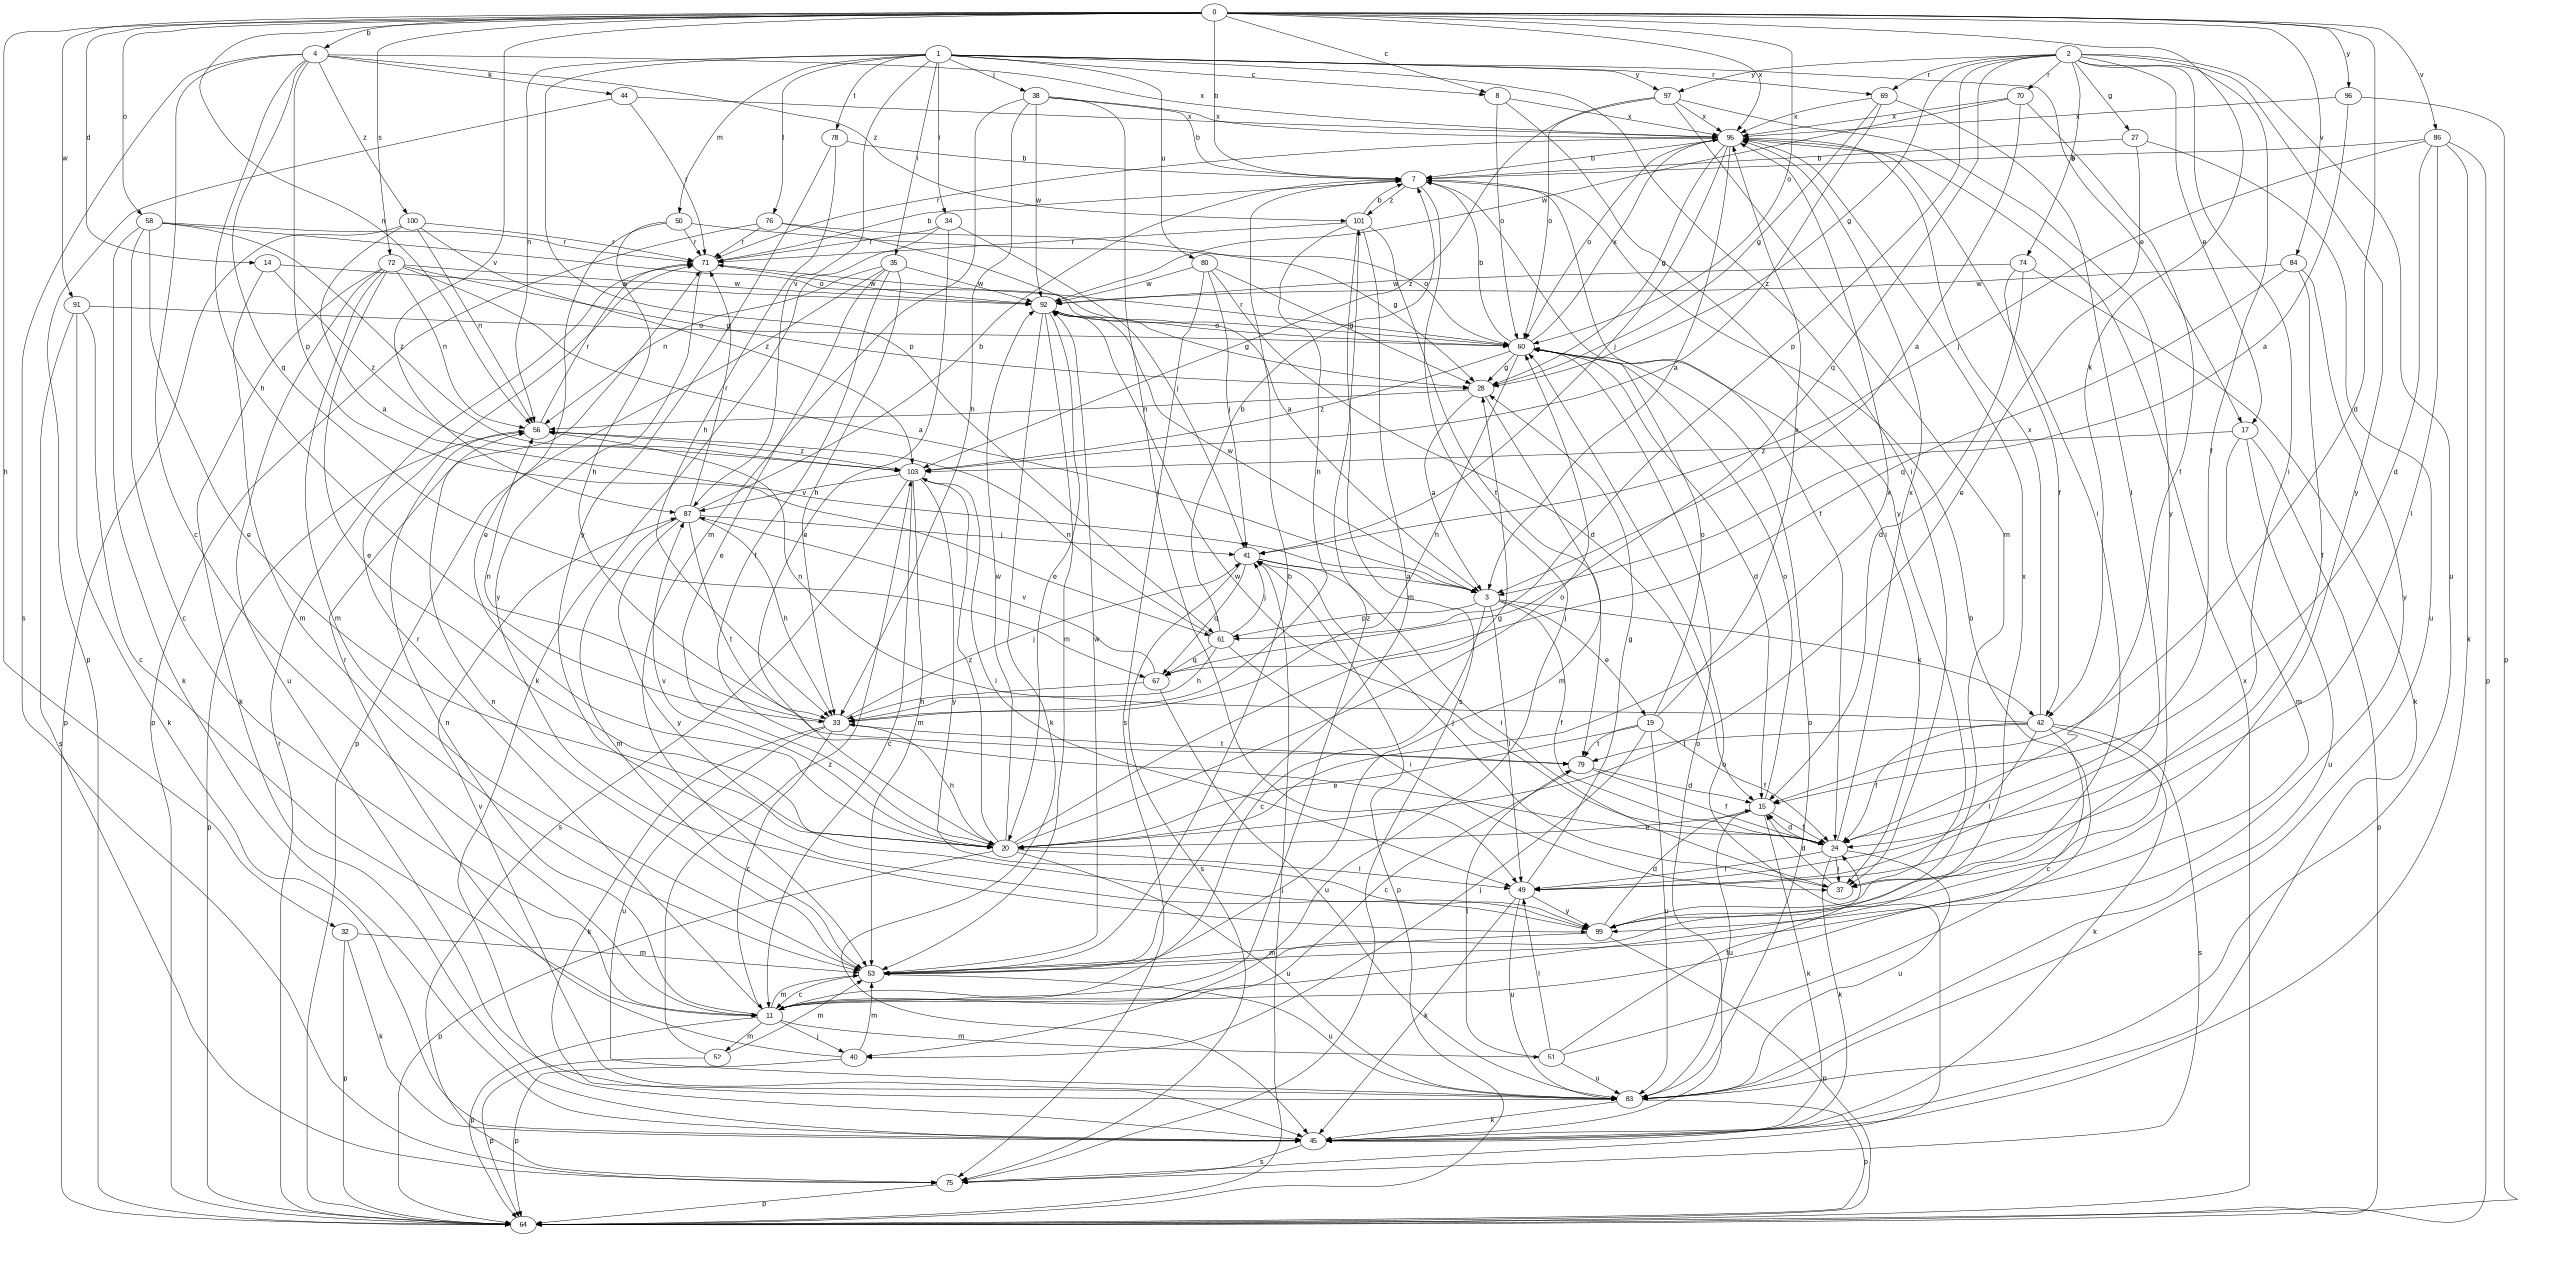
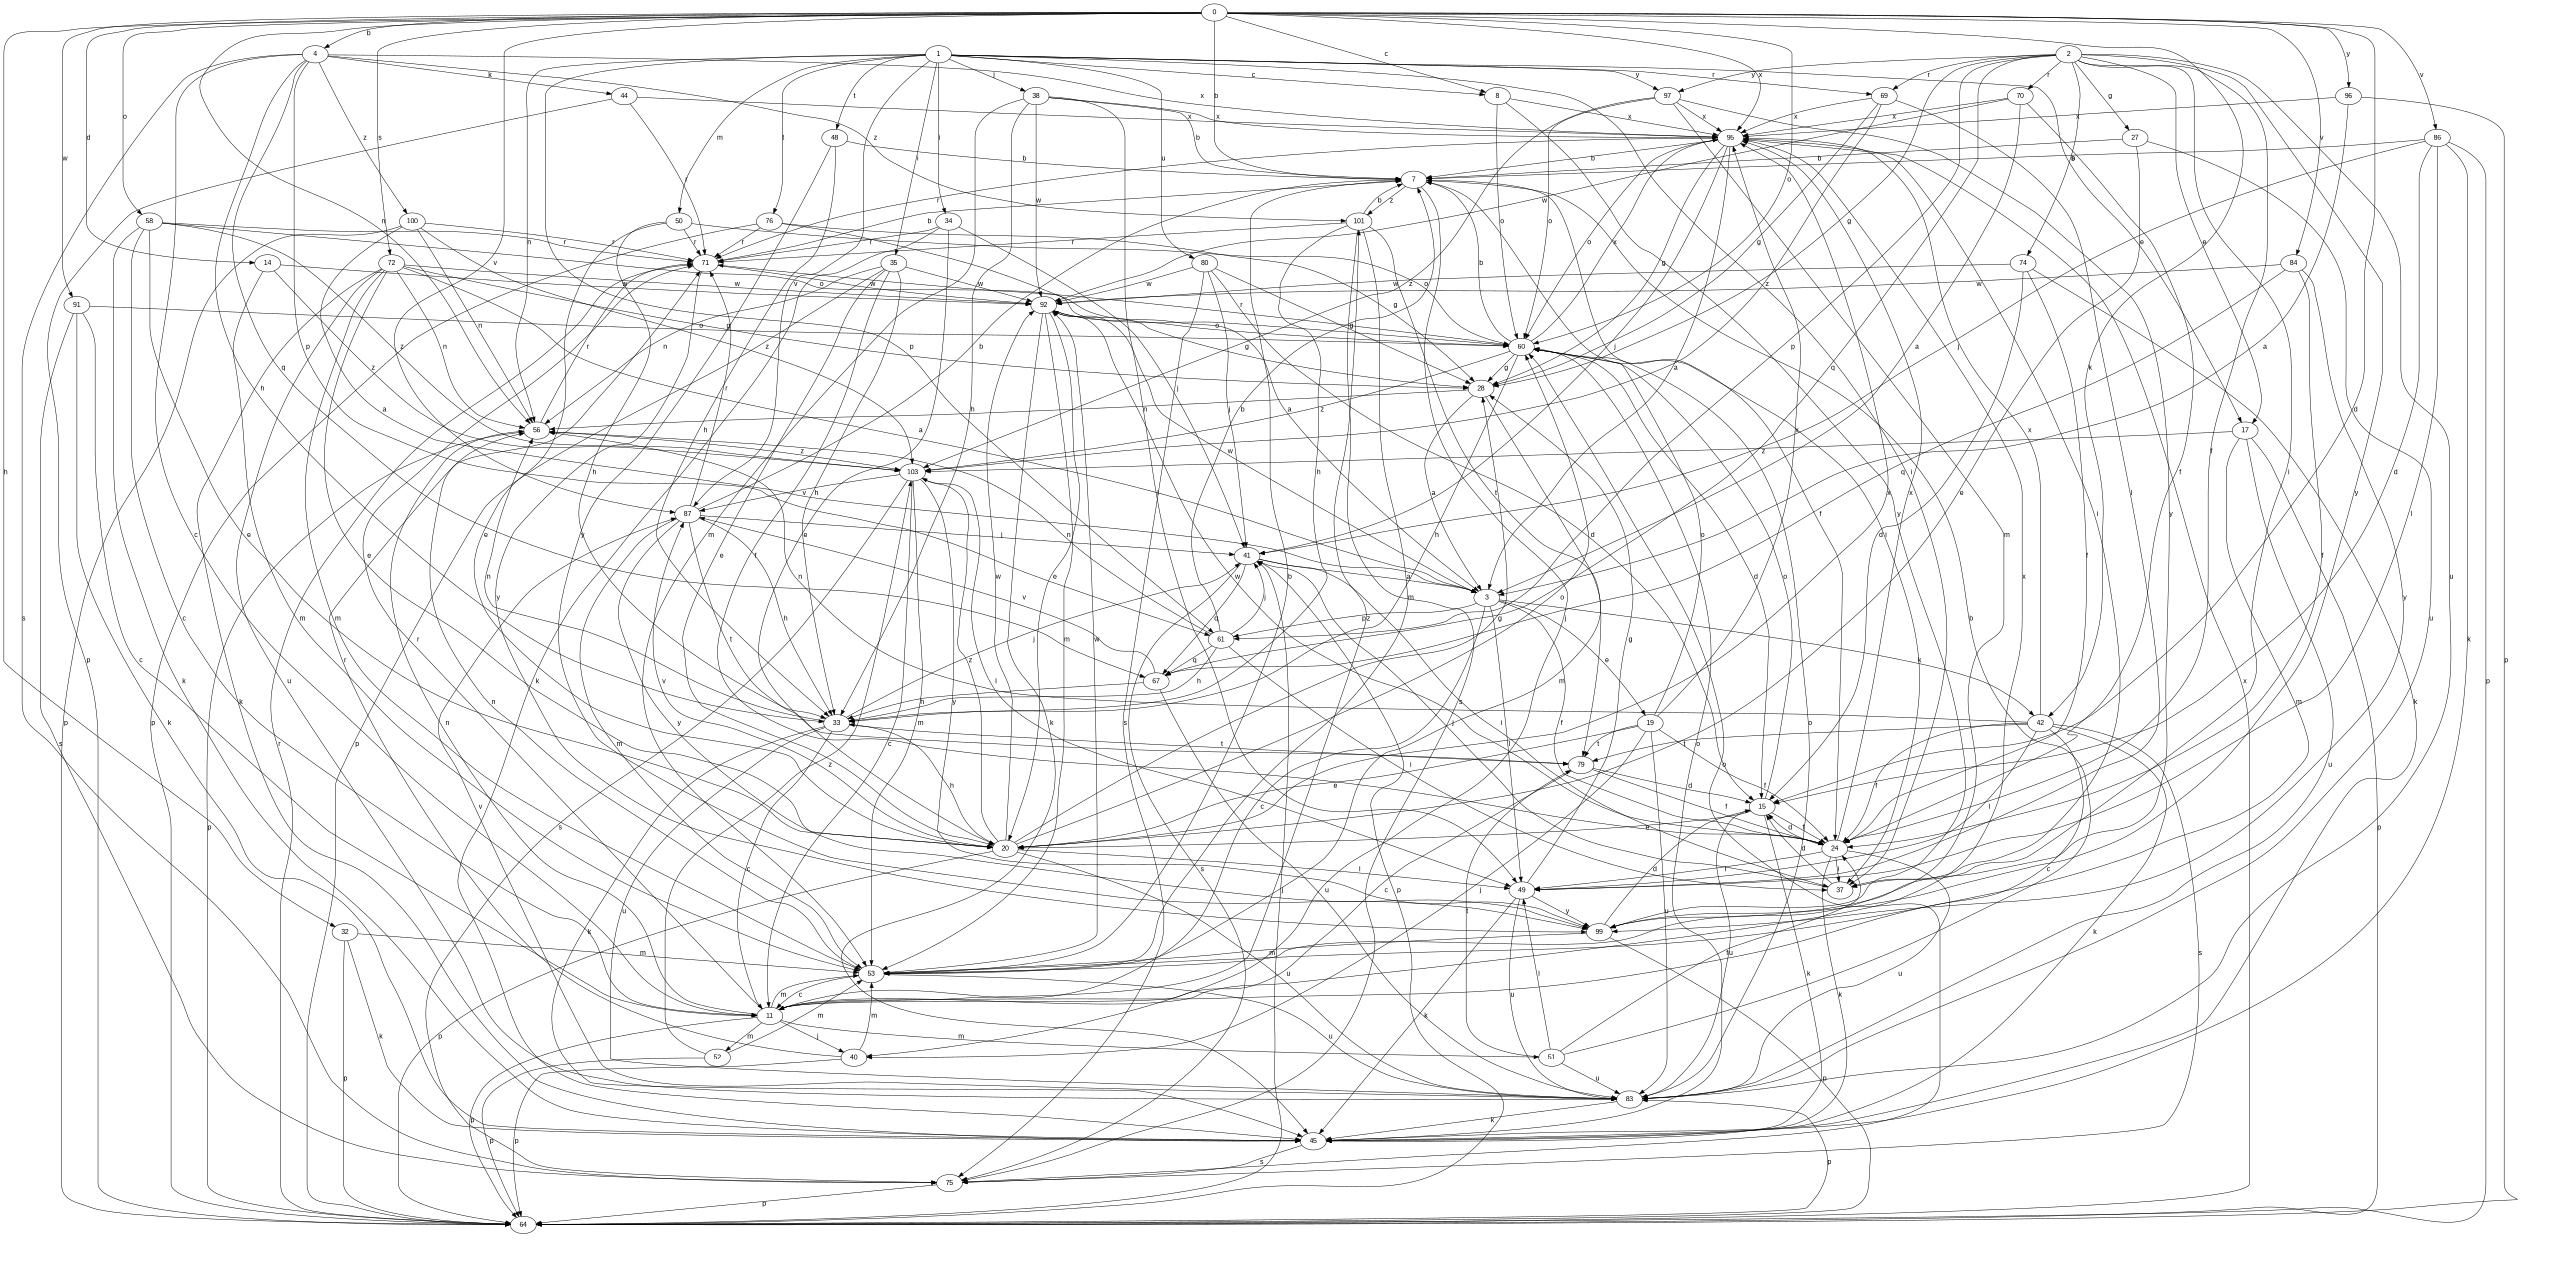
node "78": label "78" -> "48"
edge "74" -> "42": now "74" -> "24"
edge "83" -> "64": reversed
